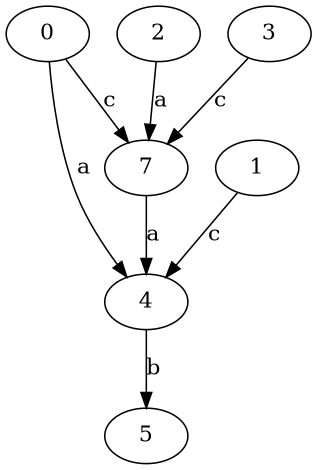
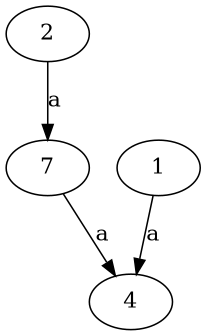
node "0": removed
node "3": removed
edge "1" -> "4": label "c" -> "a"
node "5": removed
